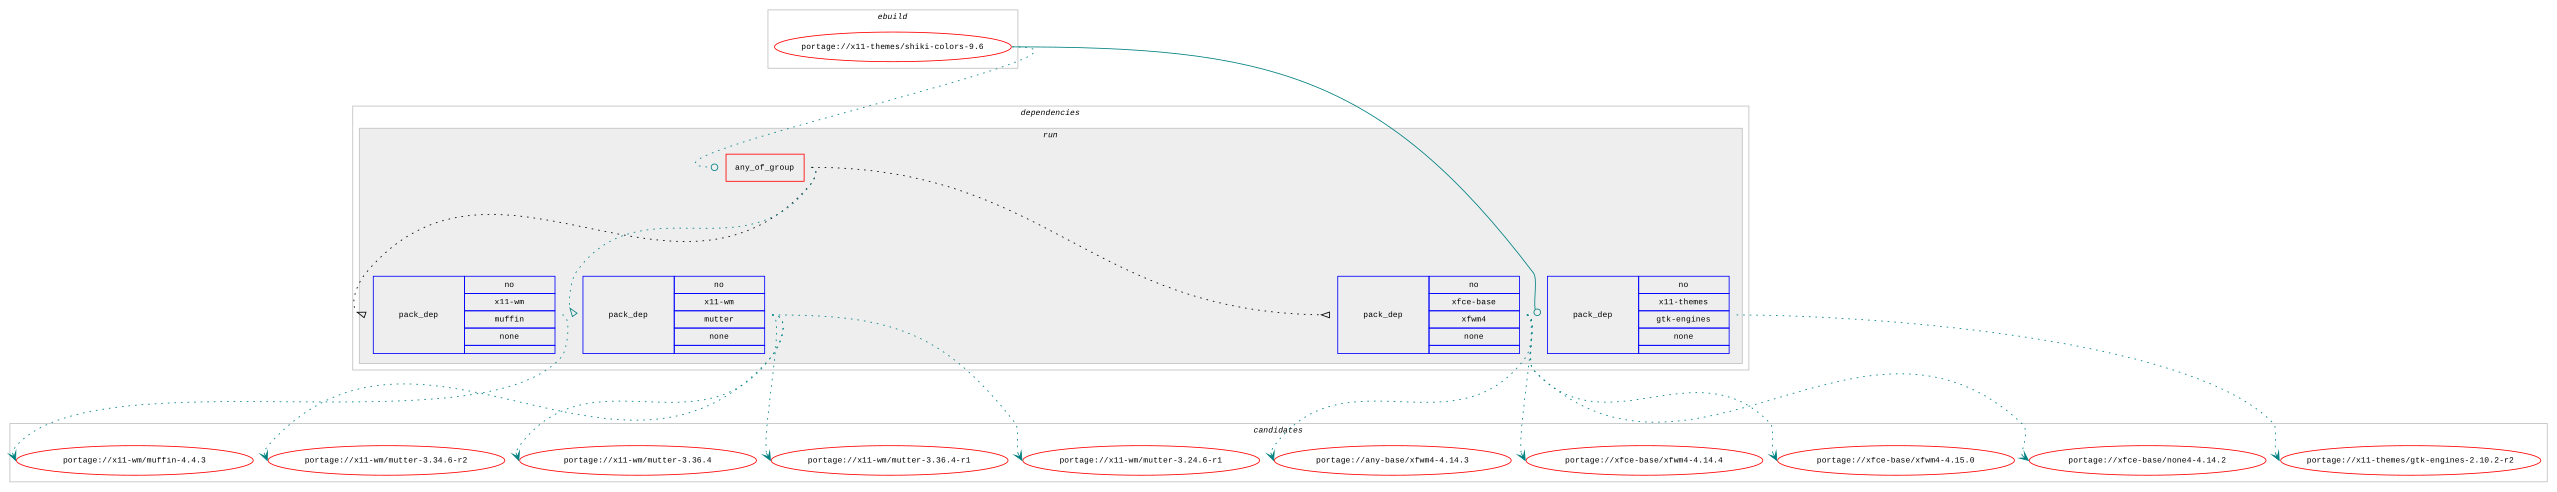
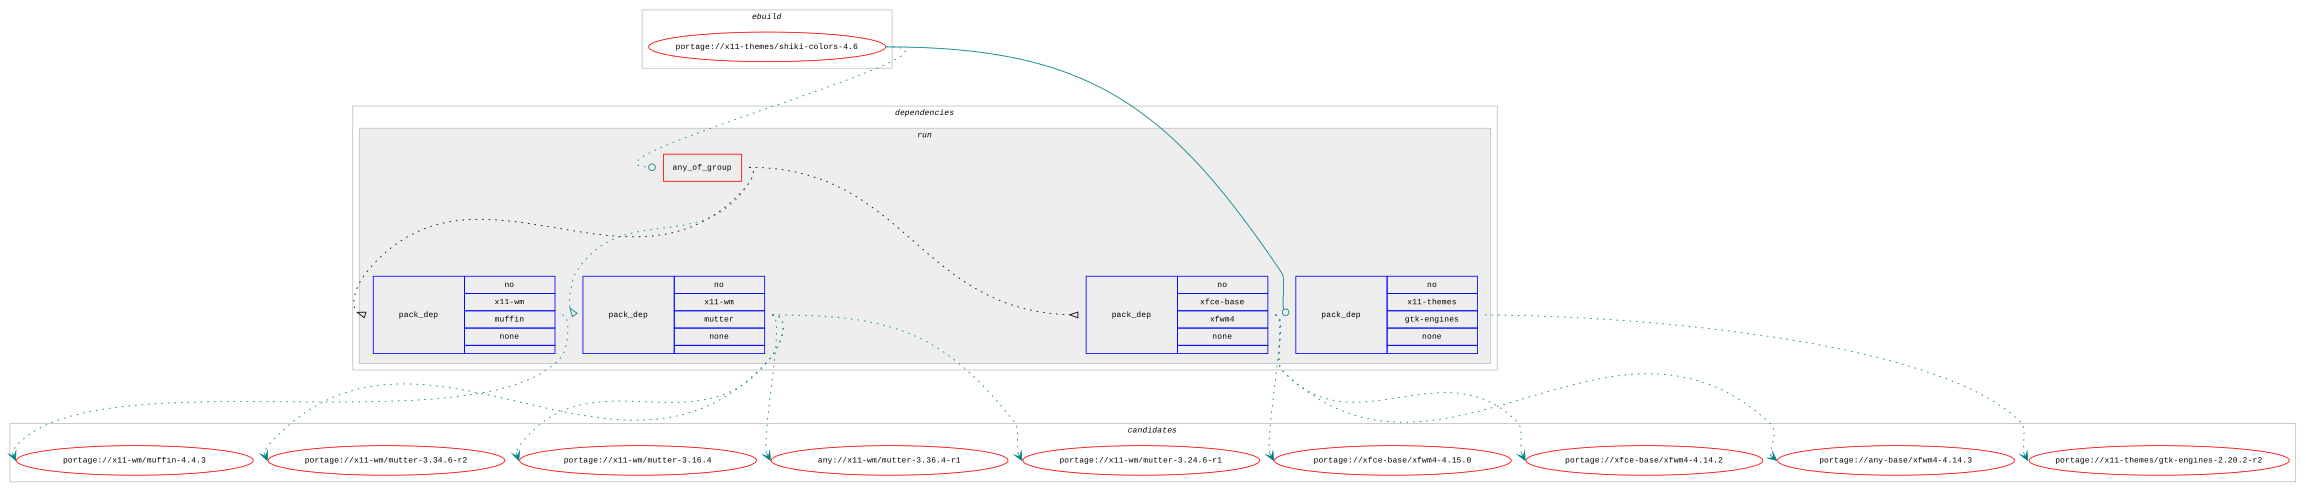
node "portage://x11-themes/shiki-colors-9.6": label "portage://x11-themes/shiki-colors-9.6" -> "portage://x11-themes/shiki-colors-4.6"
node "portage://x11-wm/mutter-3.36.4": label "portage://x11-wm/mutter-3.36.4" -> "portage://x11-wm/mutter-3.16.4"
node "portage://x11-wm/mutter-3.36.4-r1": label "portage://x11-wm/mutter-3.36.4-r1" -> "any://x11-wm/mutter-3.36.4-r1"
node "portage://xfce-base/xfwm4-4.14.4": removed
node "portage://xfce-base/none4-4.14.2": label "portage://xfce-base/none4-4.14.2" -> "portage://xfce-base/xfwm4-4.14.2"
node "portage://x11-themes/gtk-engines-2.10.2-r2": label "portage://x11-themes/gtk-engines-2.10.2-r2" -> "portage://x11-themes/gtk-engines-2.20.2-r2"
